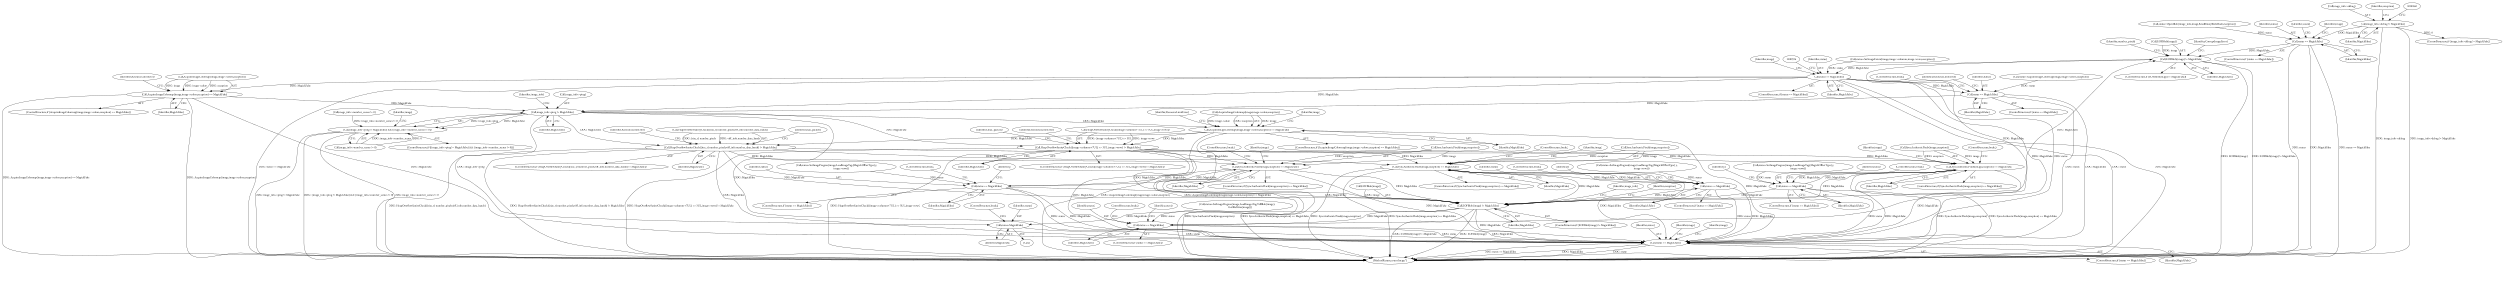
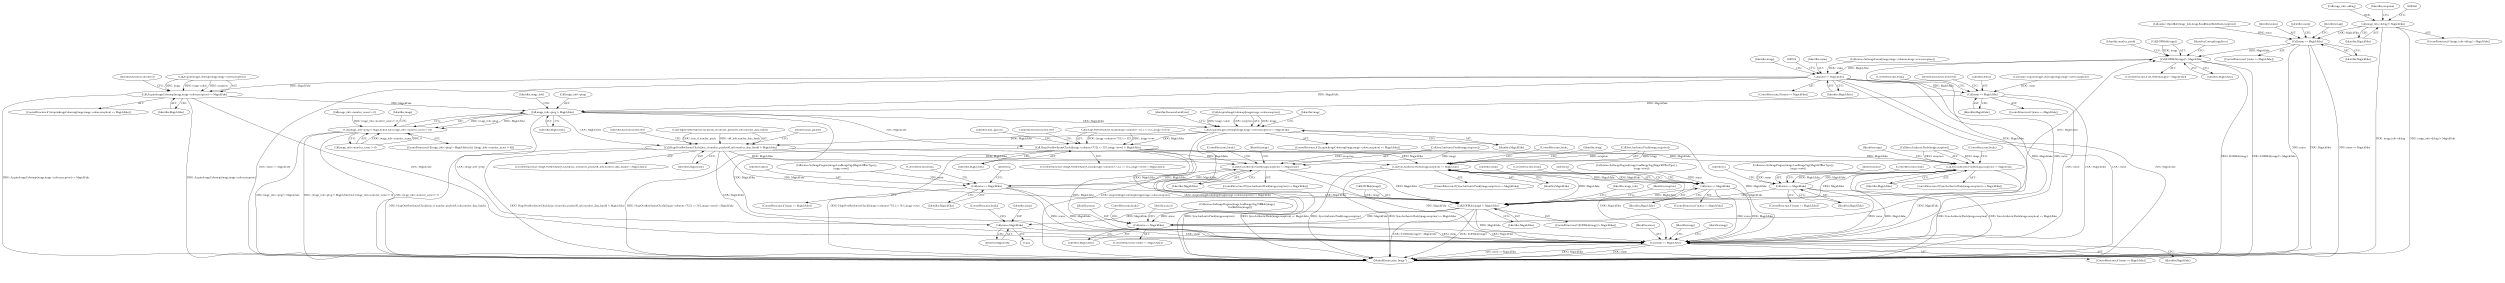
edge "(Call,image_info->debug)" -> "(Call,image_info->debug != MagickFalse)": label "AST: " -> "DDG: "
edge "(Call,image_info->debug != MagickFalse)" -> "(ControlStructure,if (image_info->debug != MagickFalse))": label "DDG: 0" -> "AST: "
node "(MethodReturn,count Image *)": label "(MethodReturn,count Image *)" -> "(MethodReturn,static Image *)"
